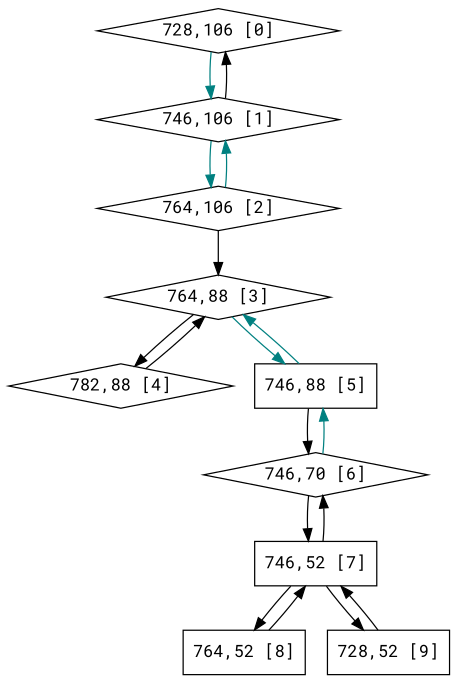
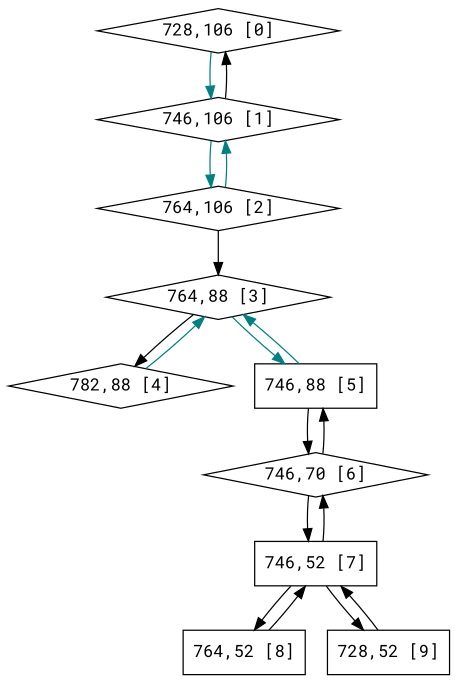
edge "782,88 [4]" -> "764,88 [3]": color black -> teal
edge "746,70 [6]" -> "746,88 [5]": color teal -> black
